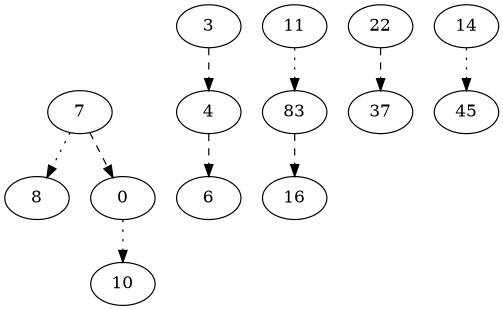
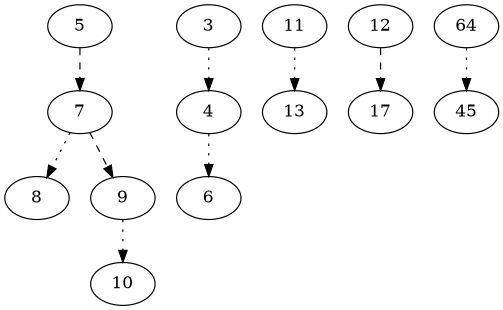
node "5": added
node "22": label "22" -> "12"
node "14": label "14" -> "64"
edge "3" -> "4": style dashed -> dotted
node "83": label "83" -> "13"
node "37": label "37" -> "17"
edge "4" -> "6": style dashed -> dotted
node "0": label "0" -> "9"
node "16": removed
